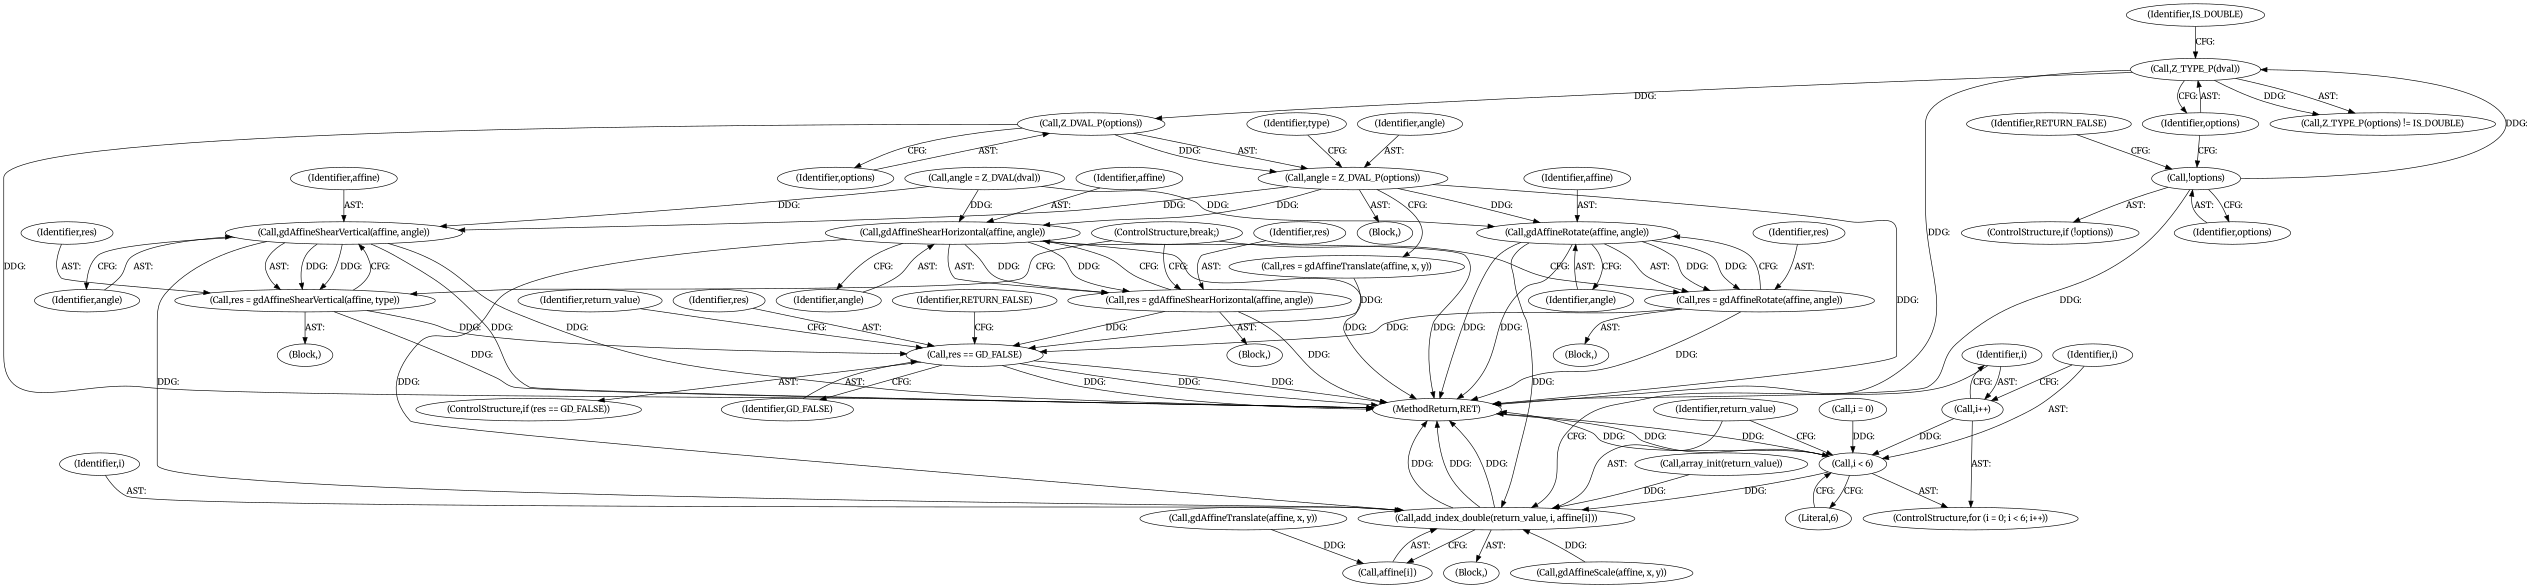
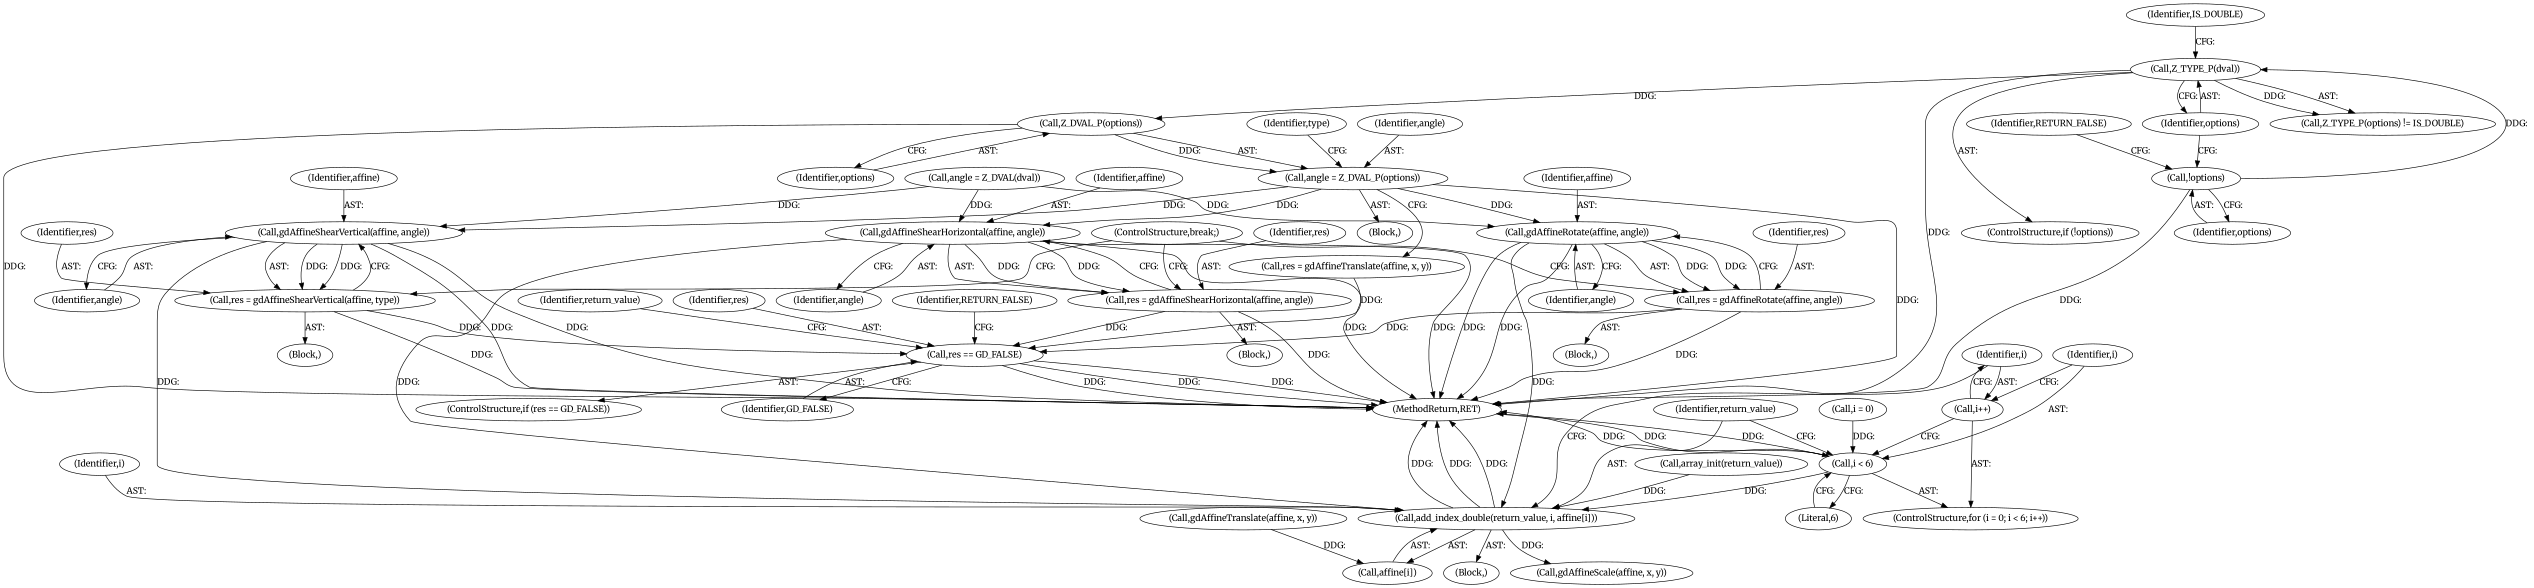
edge "(Call,!options)" -> "(ControlStructure,if (!options))": now "(Call,Z_TYPE_P(dval))" -> "(ControlStructure,if (!options))"
edge "(Call,i++)" -> "(Call,i < 6)": label "DDG: " -> "CFG: "
edge "(Call,add_index_double(return_value, i, affine[i]))" -> "(Call,affine[i])": label "CFG: " -> "AST: "
edge "(Call,gdAffineScale(affine, x, y))" -> "(Call,add_index_double(return_value, i, affine[i]))": reversed
